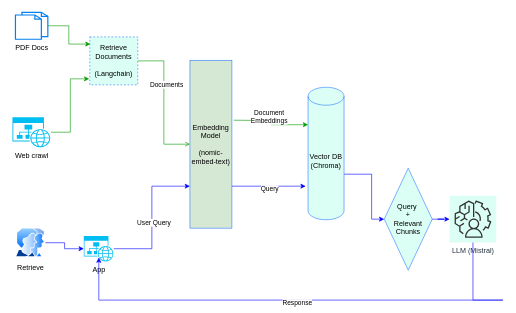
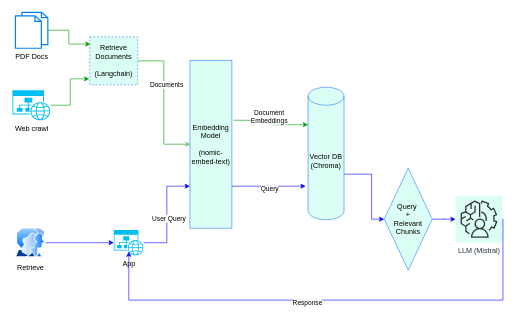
node "PDF Docs": size 32x27 -> 32x36
node "Web crawl": moved (32, 132) -> (32, 105)
node "Embedding Model (nomic-embed-text)": fillcolor #d5e8d4 -> #dbfff5
node "LLM (Mistral)": moved (473, 219) -> (479, 219)
node "App": moved (99, 249) -> (129, 243)
